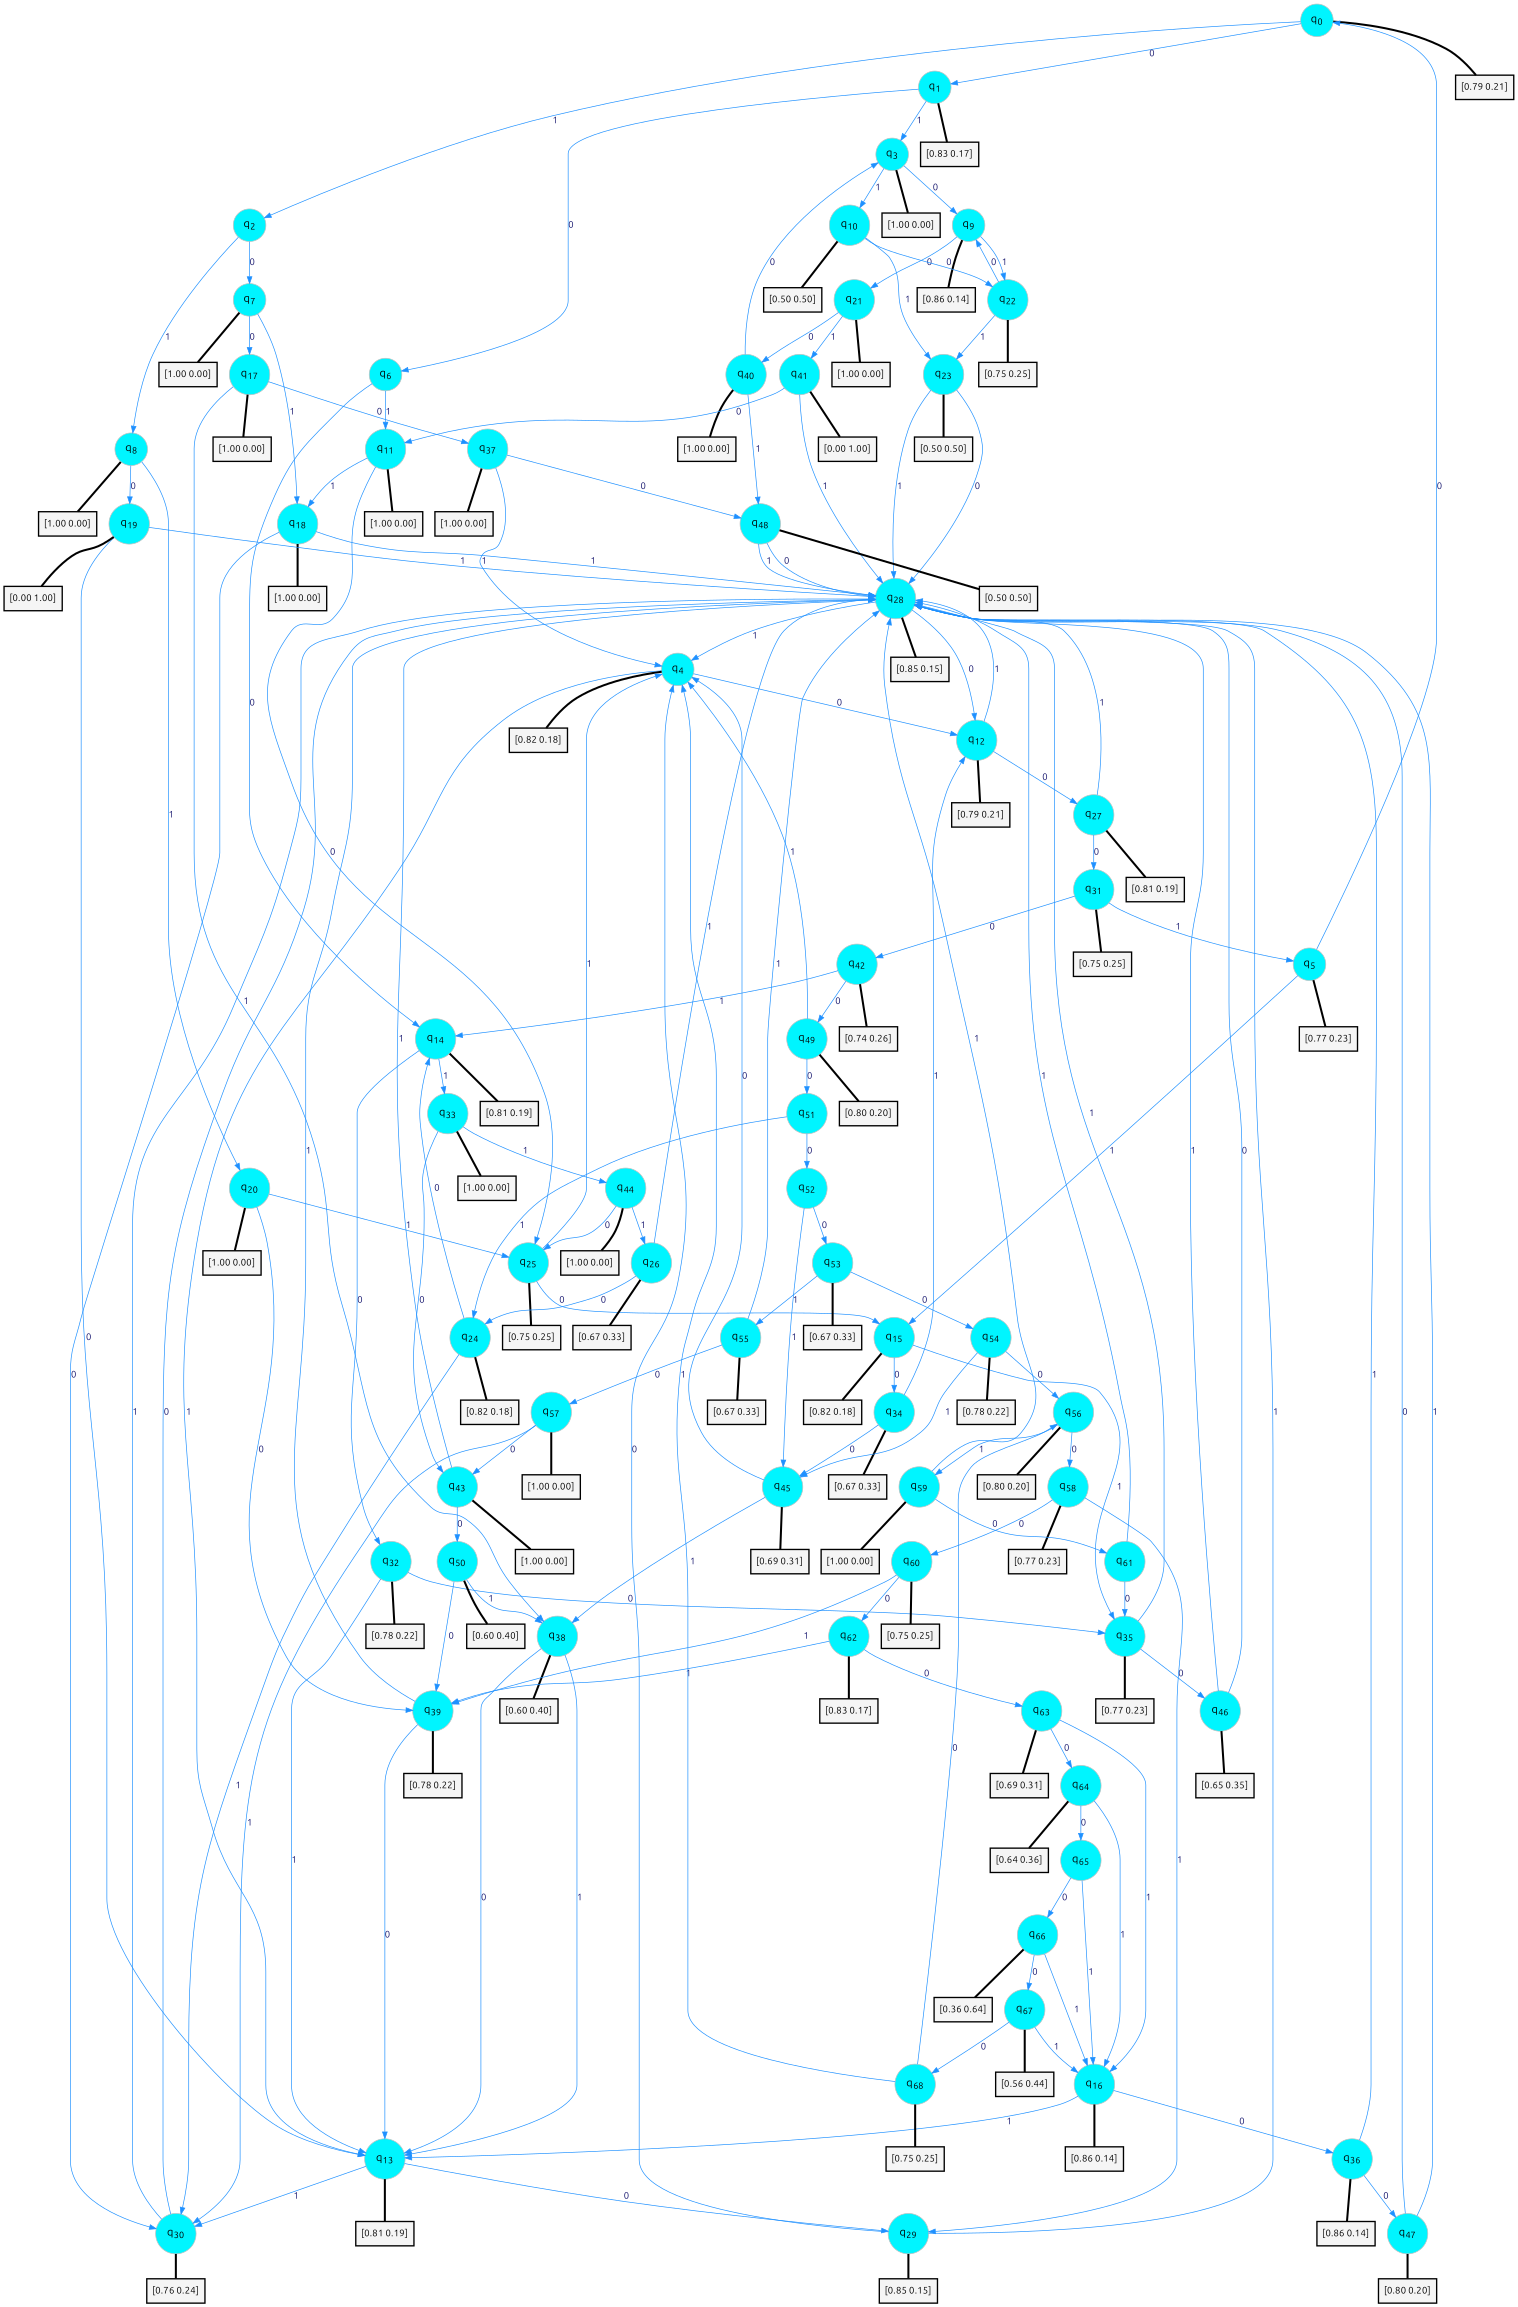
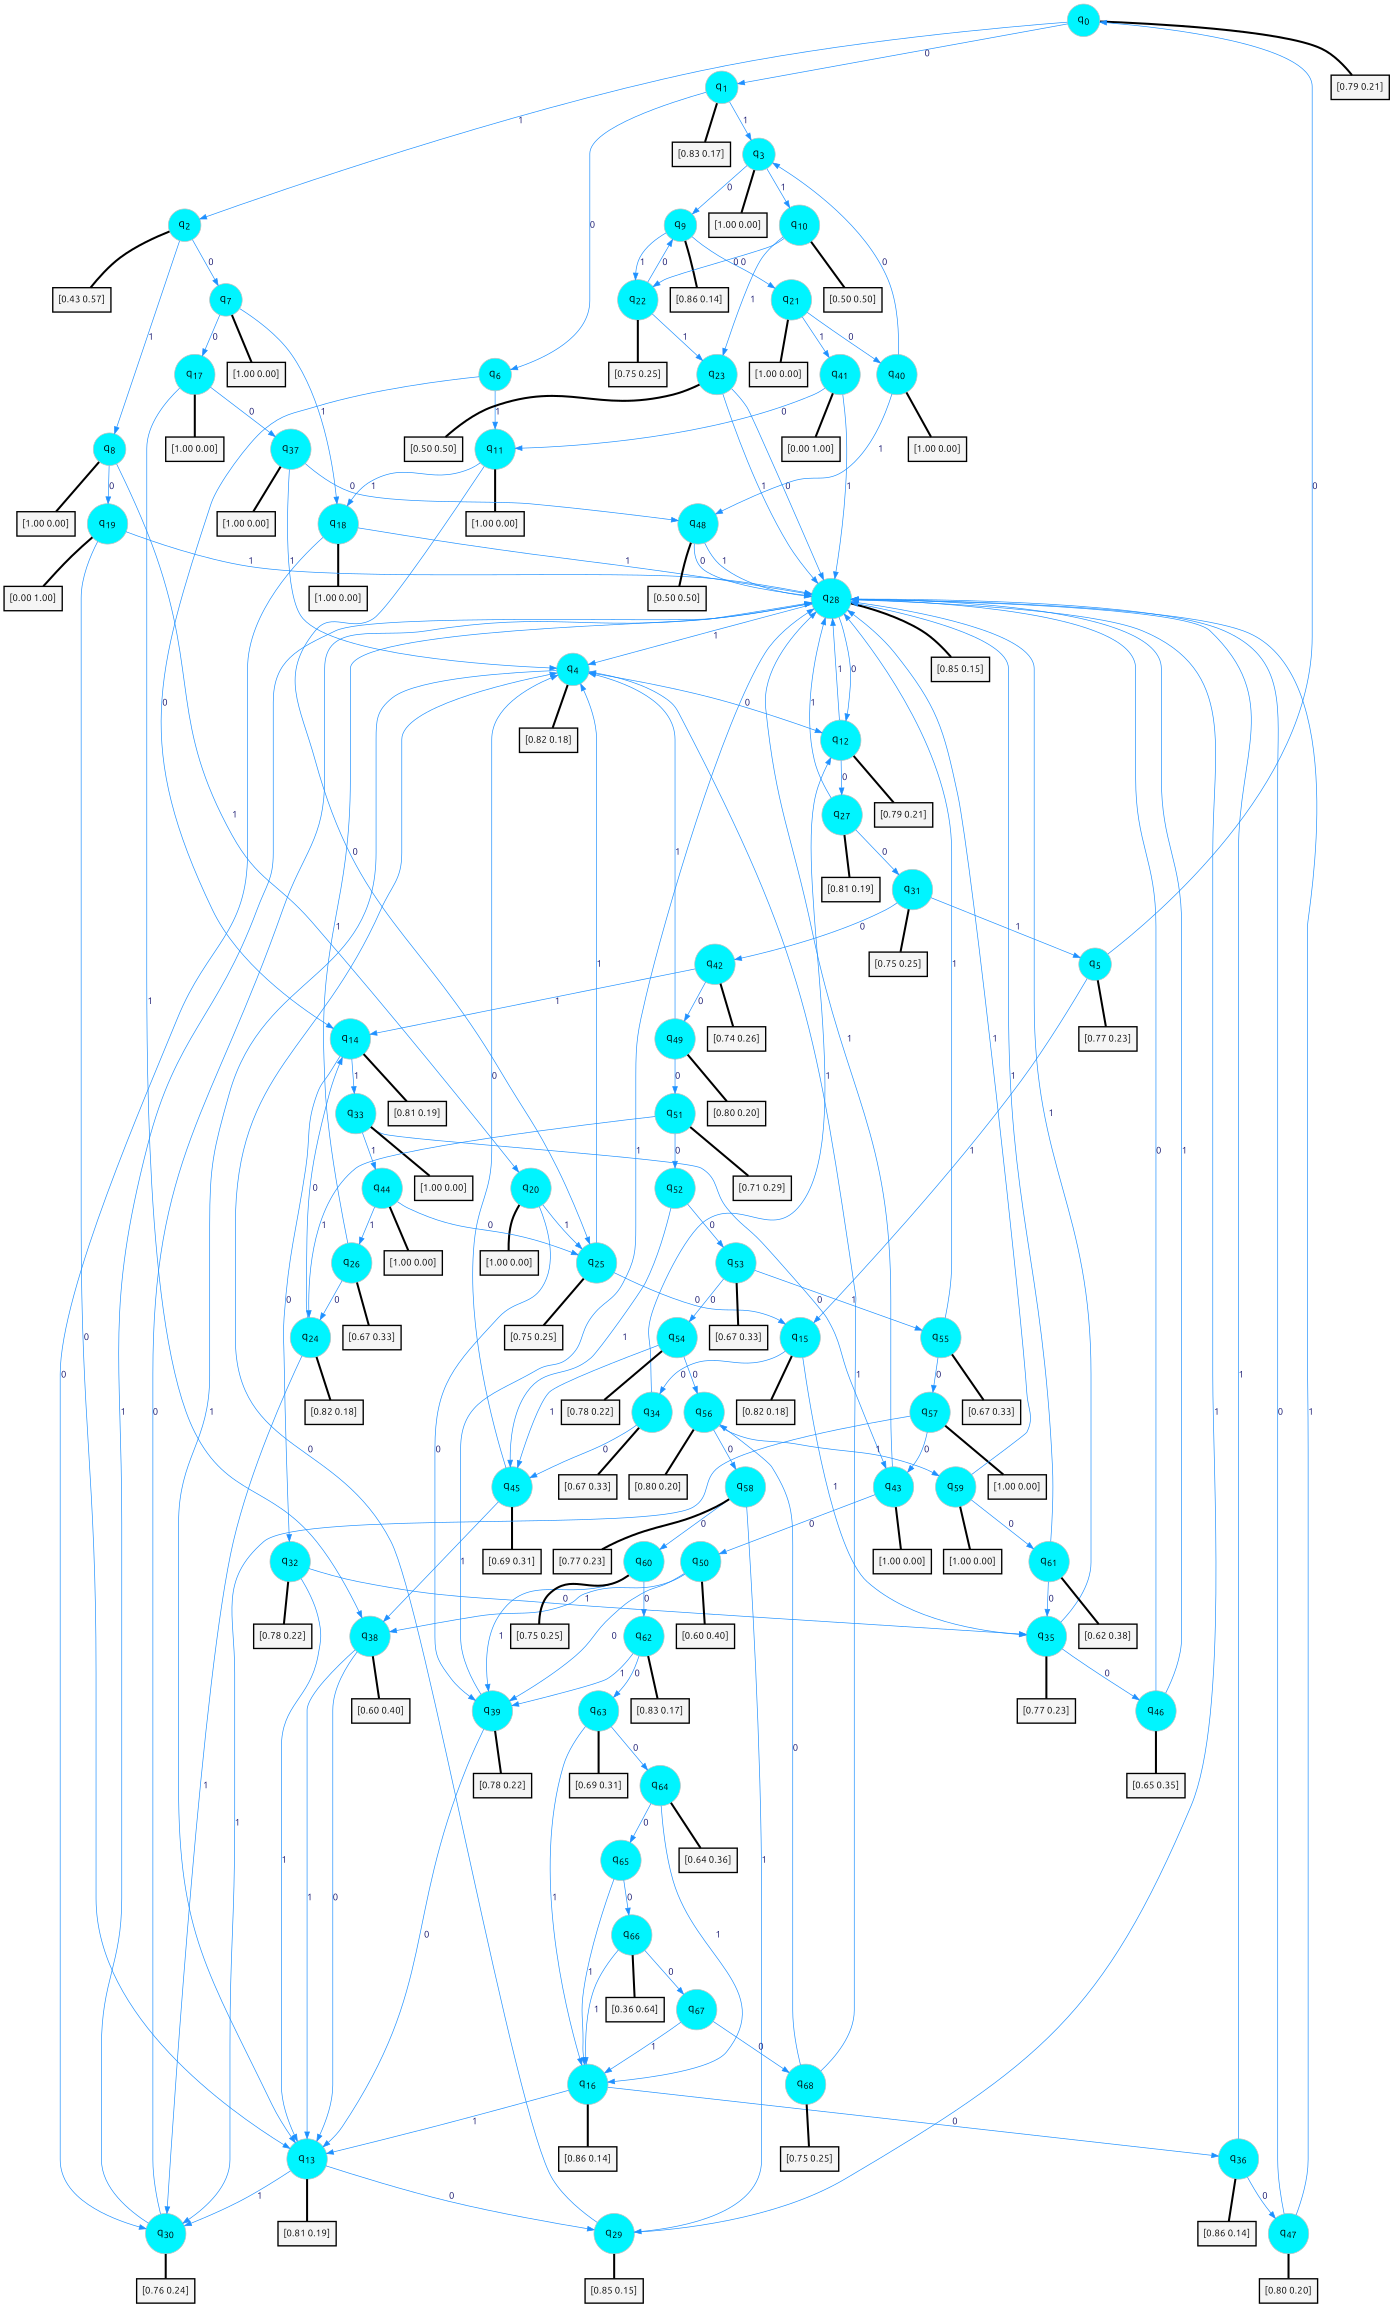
node "[0.43 0.57]": added
node "[0.71 0.29]": added
node "[0.62 0.38]": added
node "[0.56 0.44]": removed
